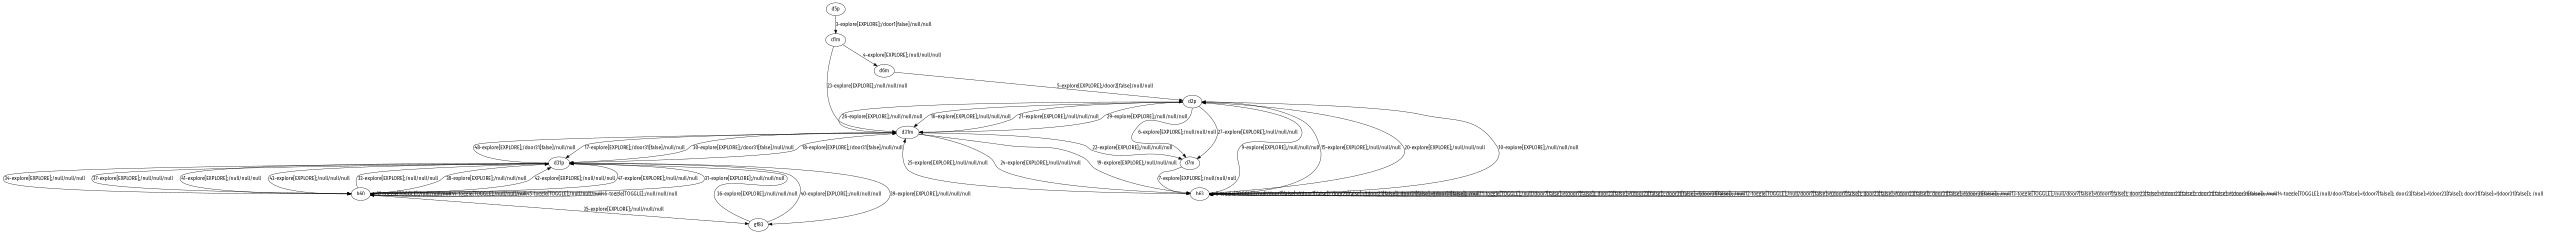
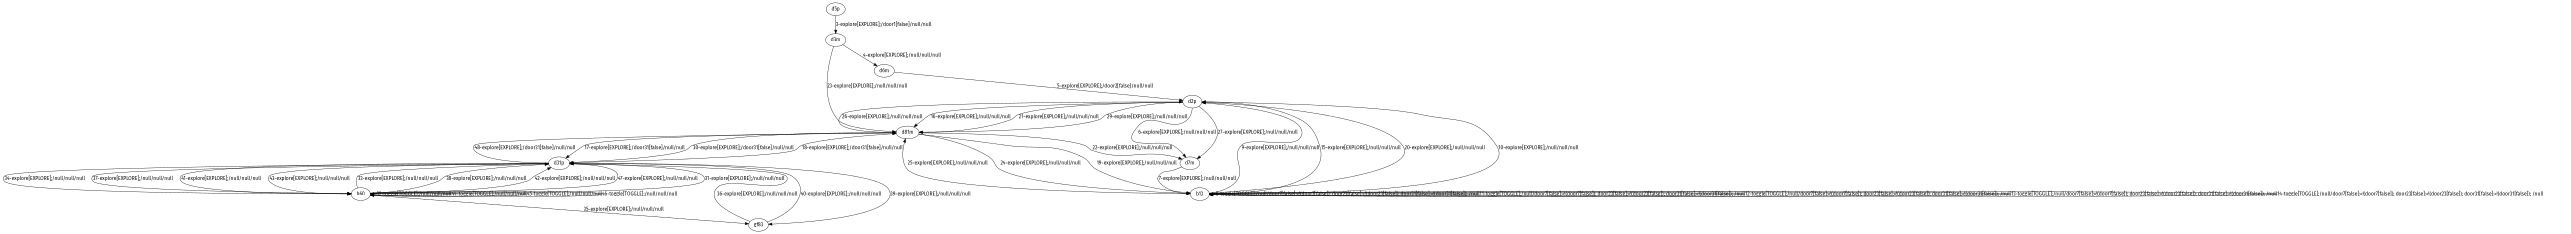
node "d1m": label "d1m" -> "d3m"
node "d31m": label "d31m" -> "d81m"
node "b63": label "b63" -> "b13"
